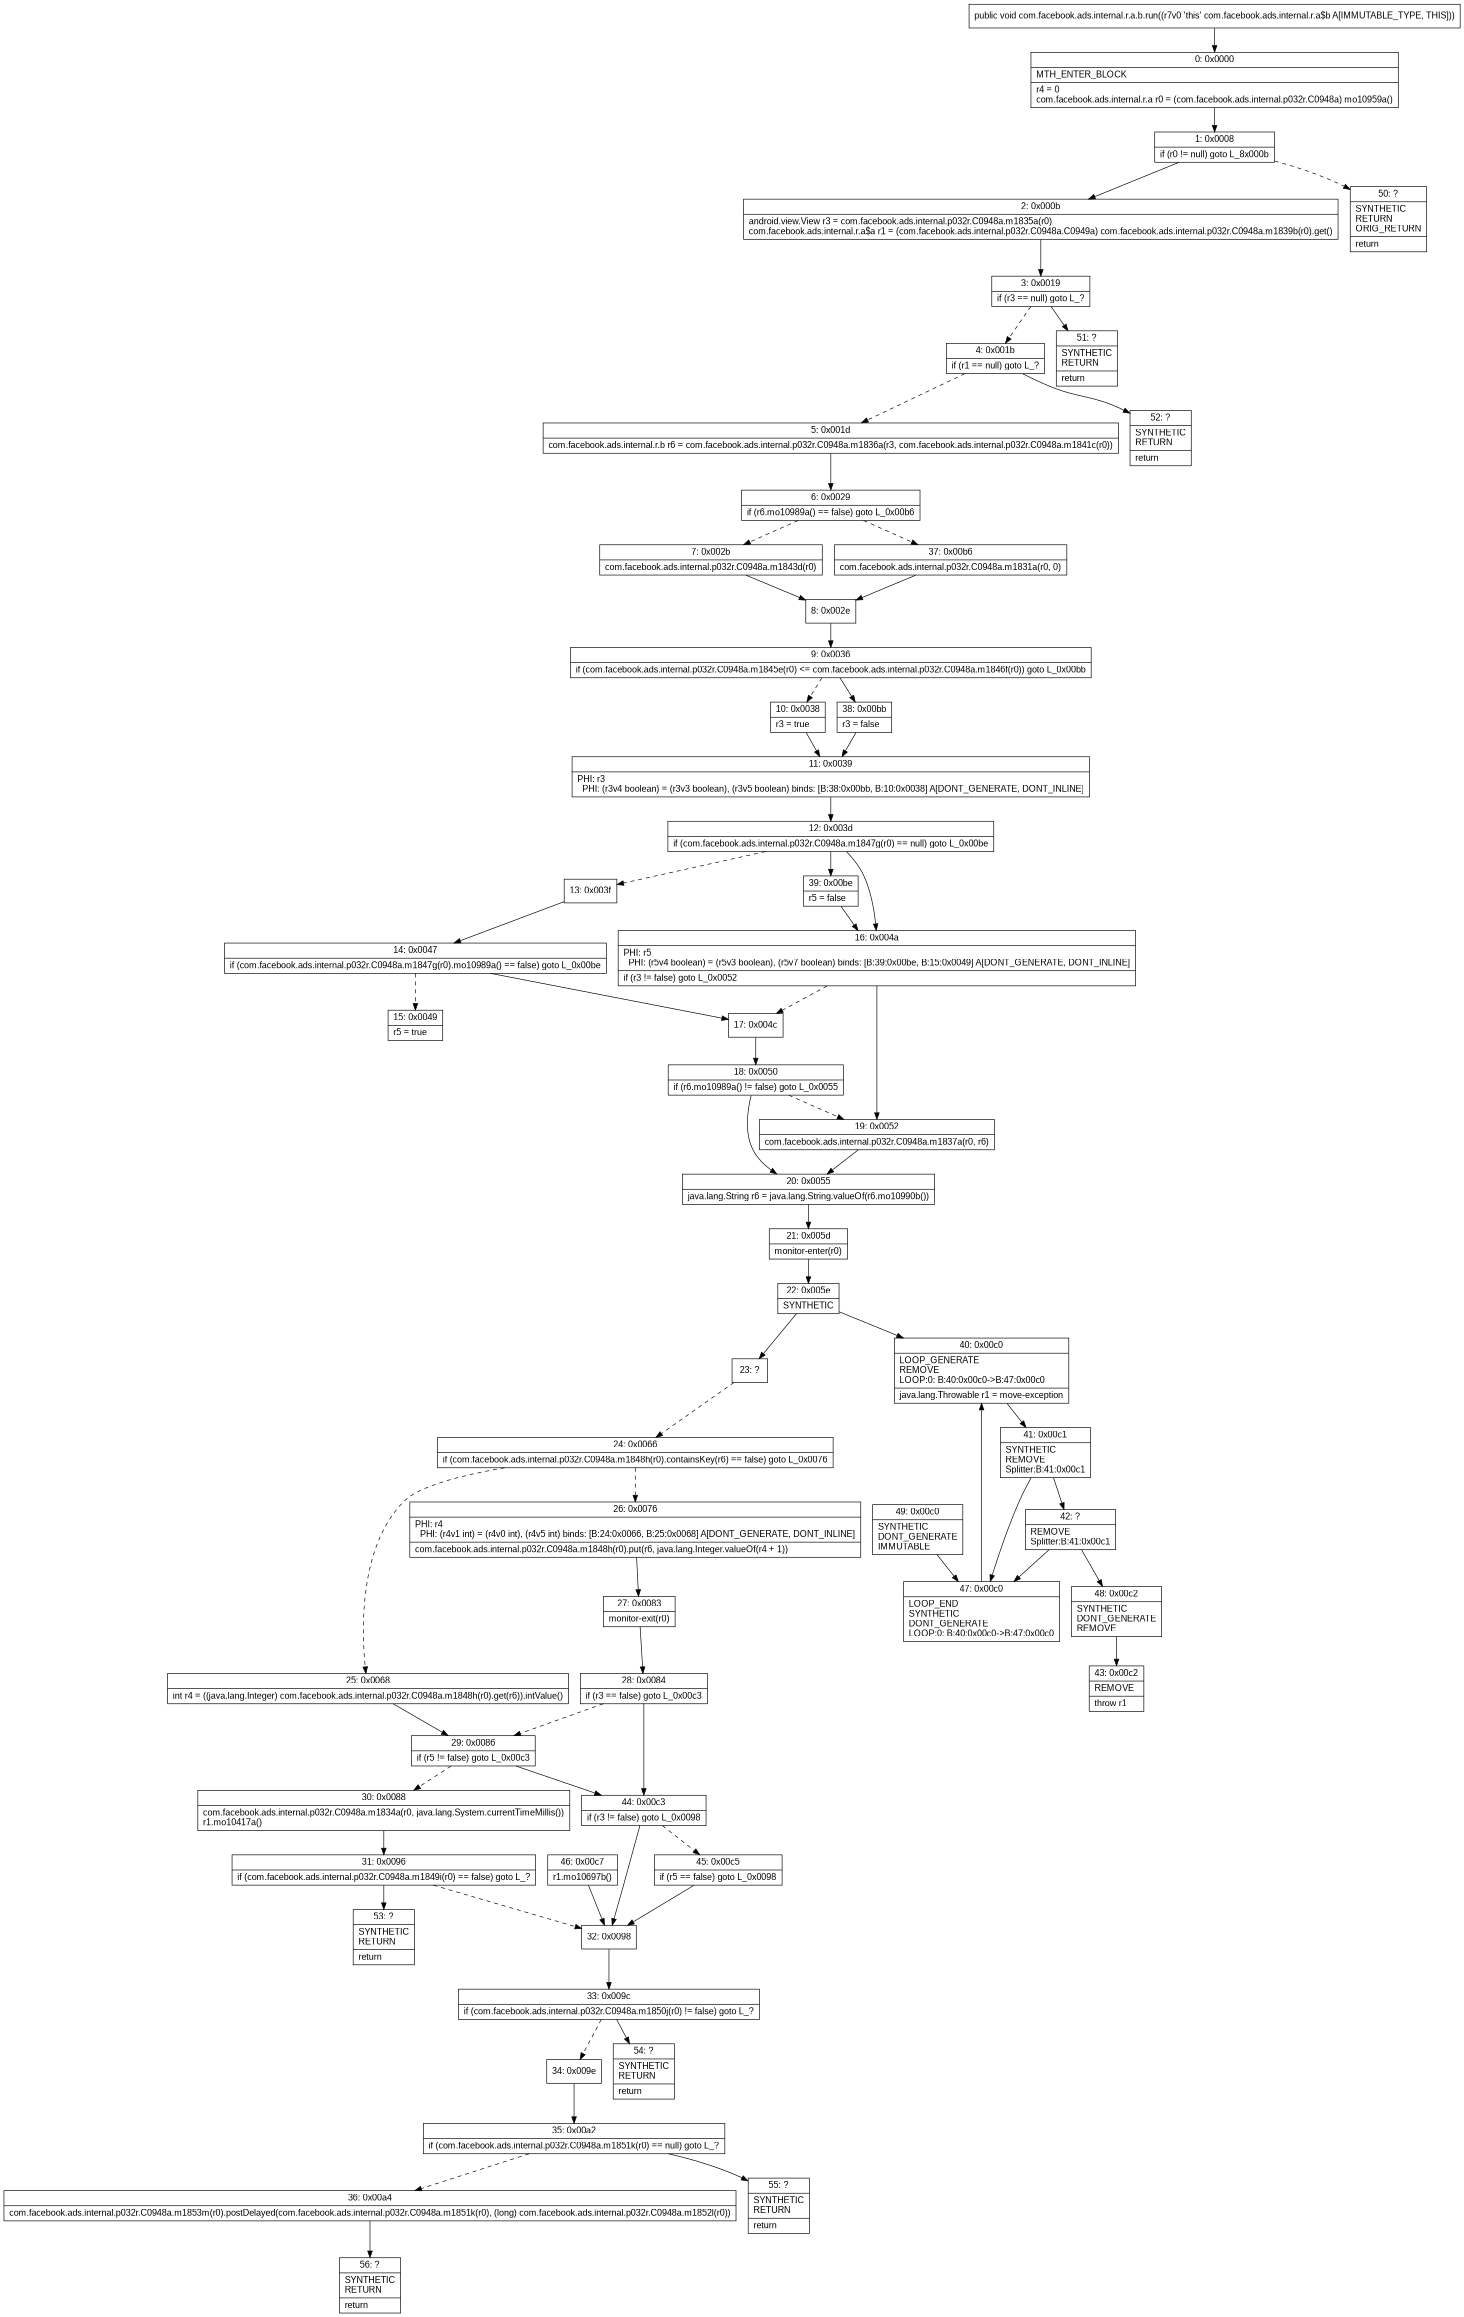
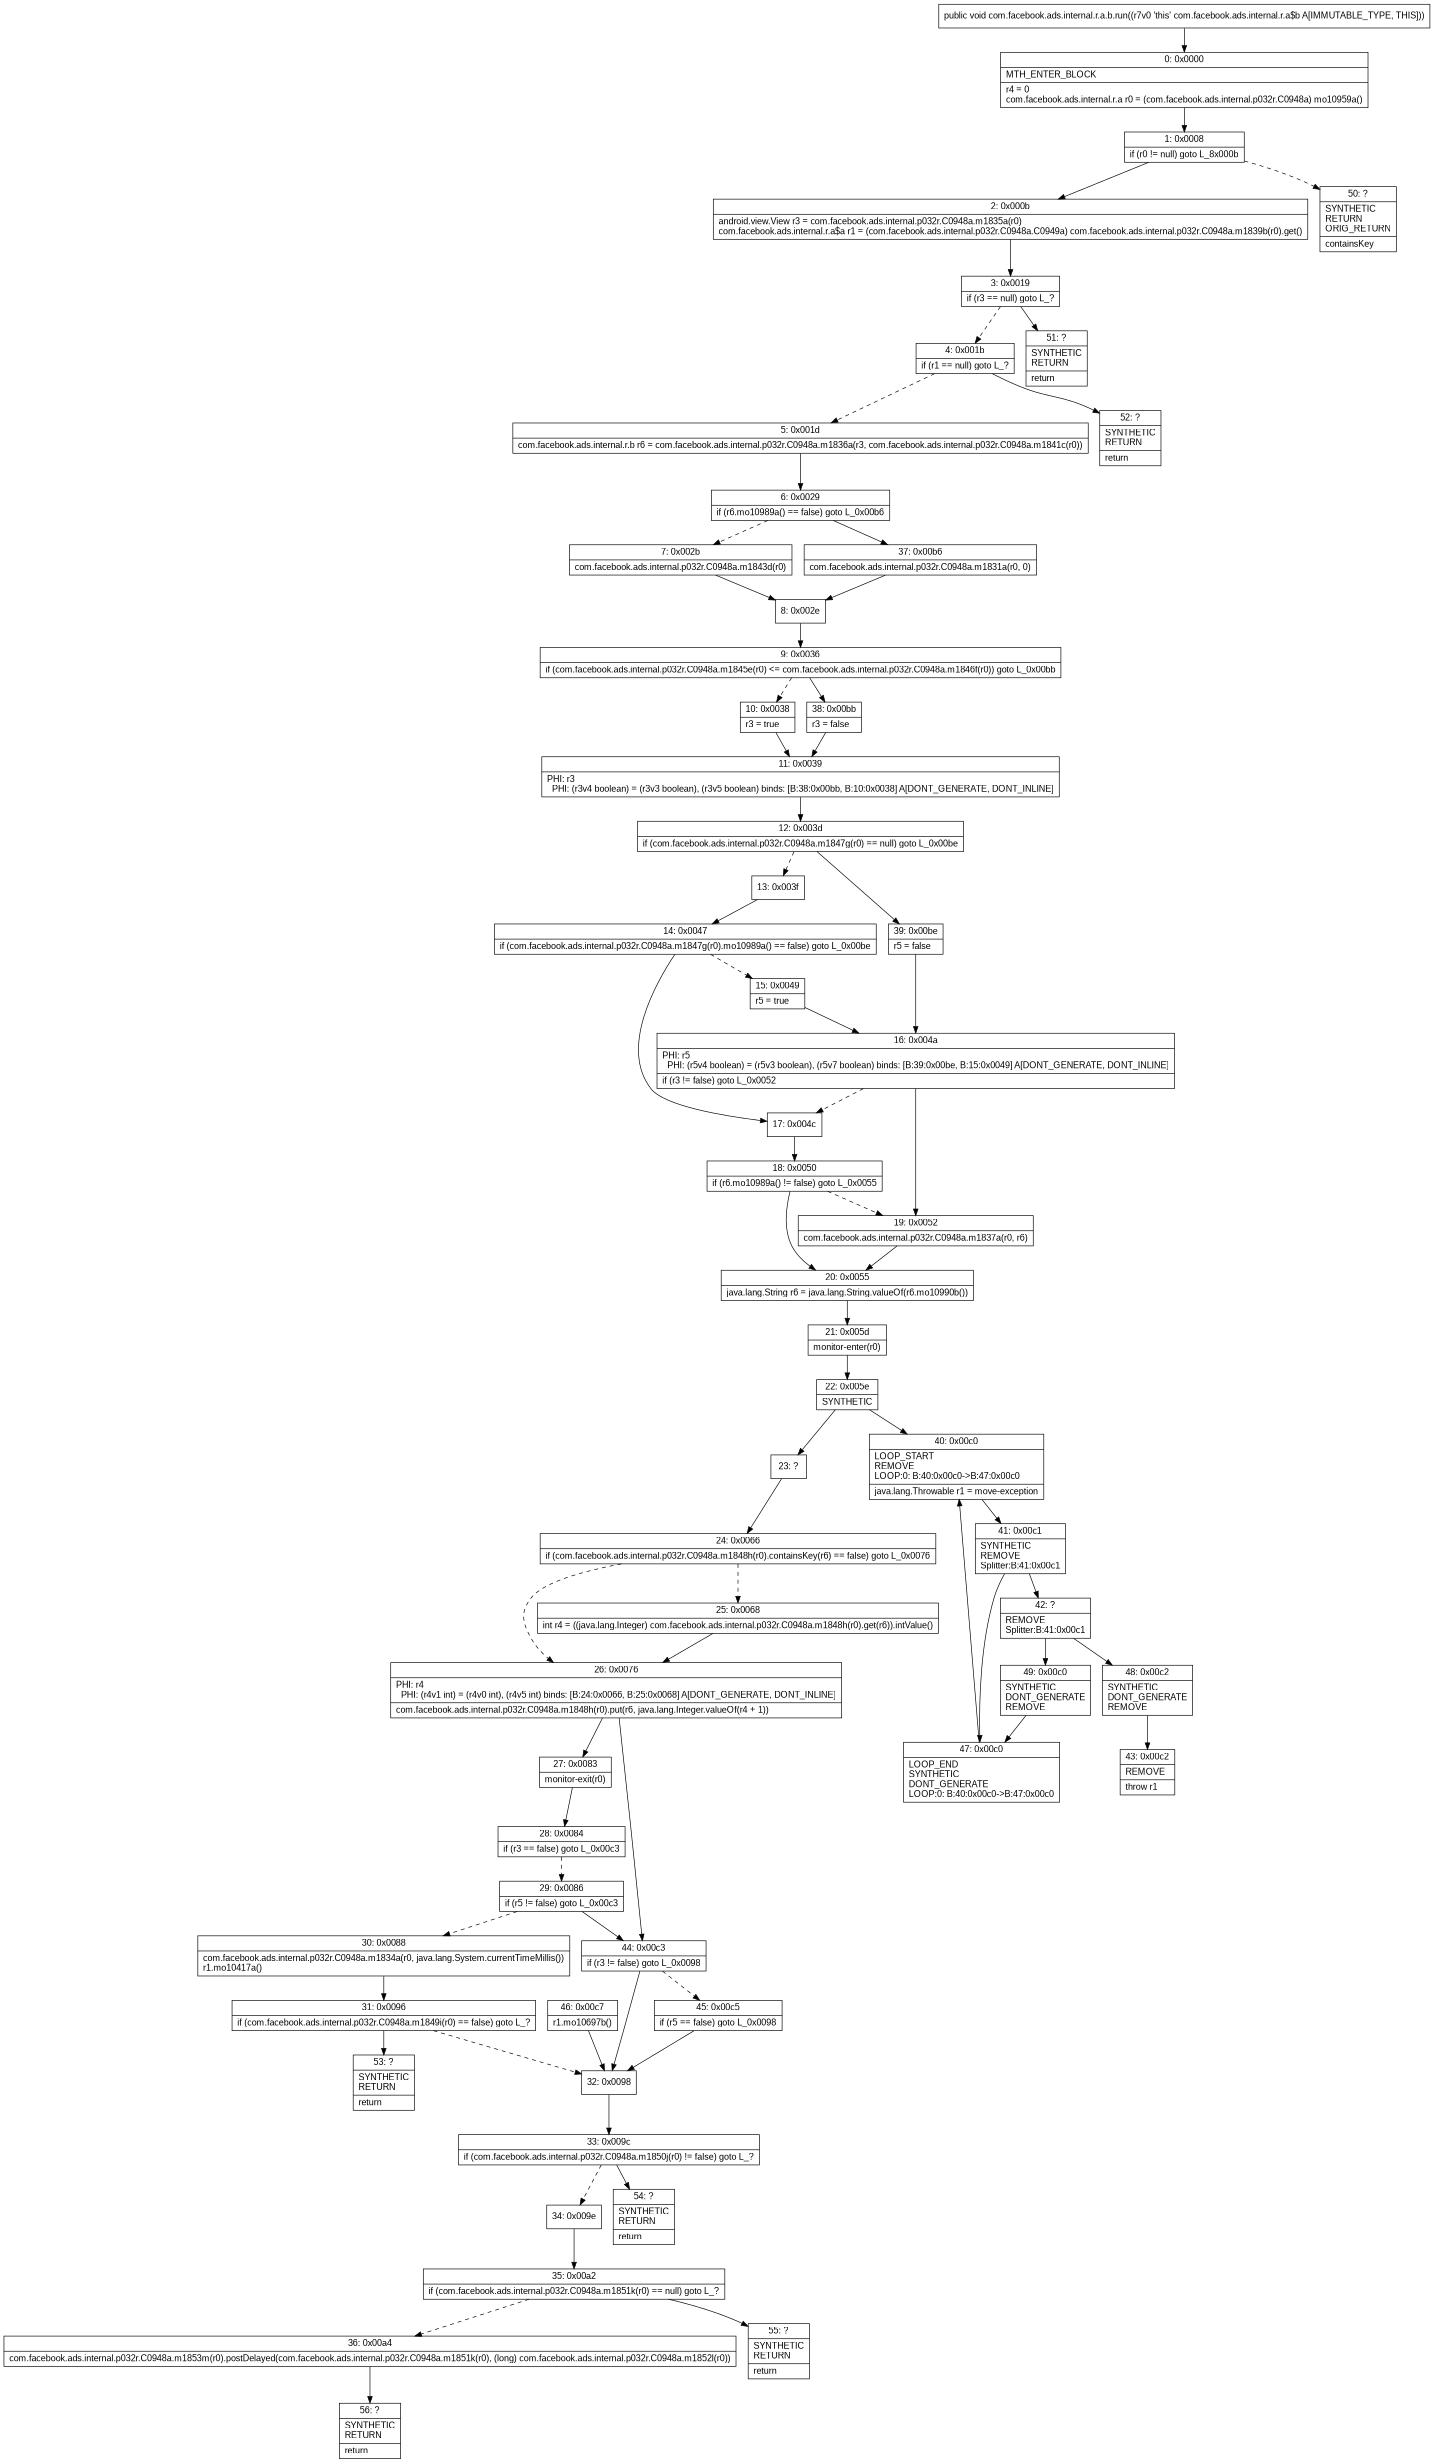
node "50: ?": text "return" -> "containsKey"
edge "6: 0x0029" -> "37: 0x00b6": style dashed -> solid
edge "12: 0x003d" -> "16: 0x004a": now "15: 0x0049" -> "16: 0x004a"
node "40: 0x00c0": text "LOOP_GENERATE" -> "LOOP_START"
edge "23: ?" -> "24: 0x0066": style dashed -> solid
node "49: 0x00c0": text "IMMUTABLE" -> "REMOVE"
edge "42: ?" -> "47: 0x00c0": now "42: ?" -> "49: 0x00c0"
edge "25: 0x0068" -> "29: 0x0086": now "25: 0x0068" -> "26: 0x0076"
edge "28: 0x0084" -> "44: 0x00c3": now "26: 0x0076" -> "44: 0x00c3"
